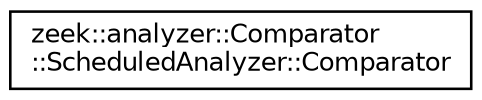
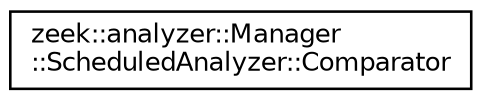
node "zeek::analyzer::Comparator ::ScheduledAnalyzer::Comparator": label "zeek::analyzer::Comparator ::ScheduledAnalyzer::Comparator" -> "zeek::analyzer::Manager ::ScheduledAnalyzer::Comparator"
